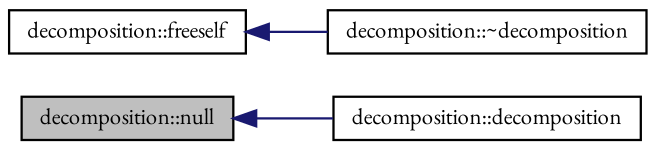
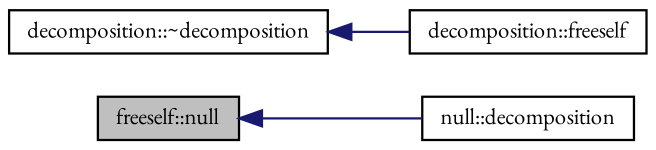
edge "decomposition::~decomposition" -> "decomposition::freeself": reversed
node "decomposition::null": label "decomposition::null" -> "freeself::null"
node "decomposition::decomposition": label "decomposition::decomposition" -> "null::decomposition"
